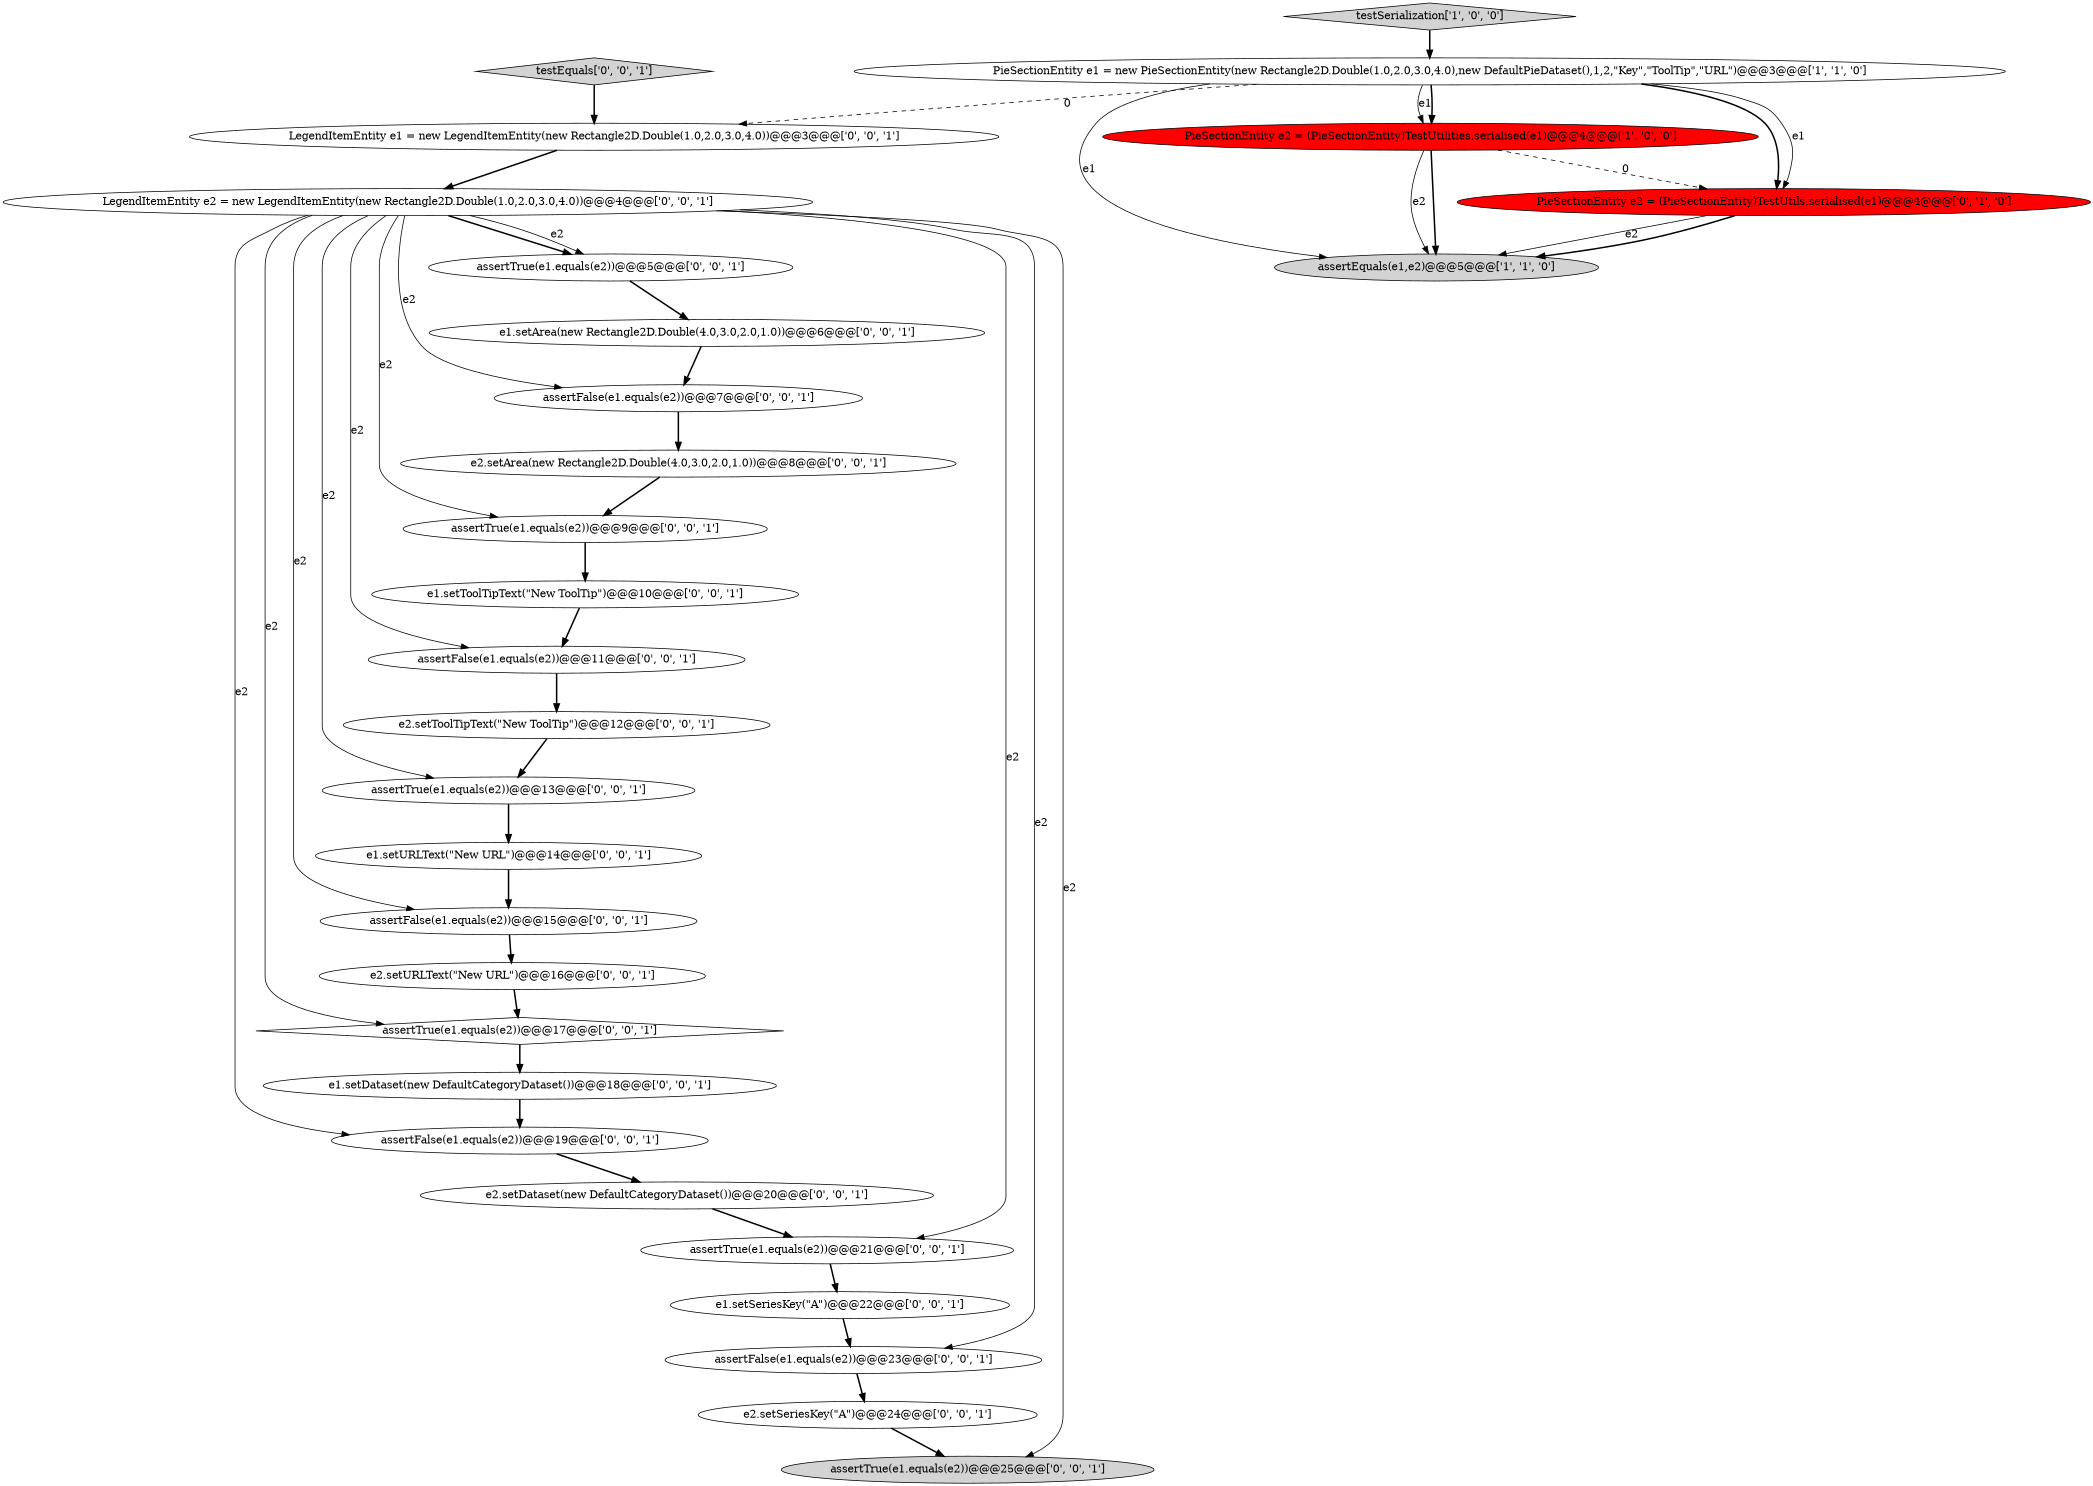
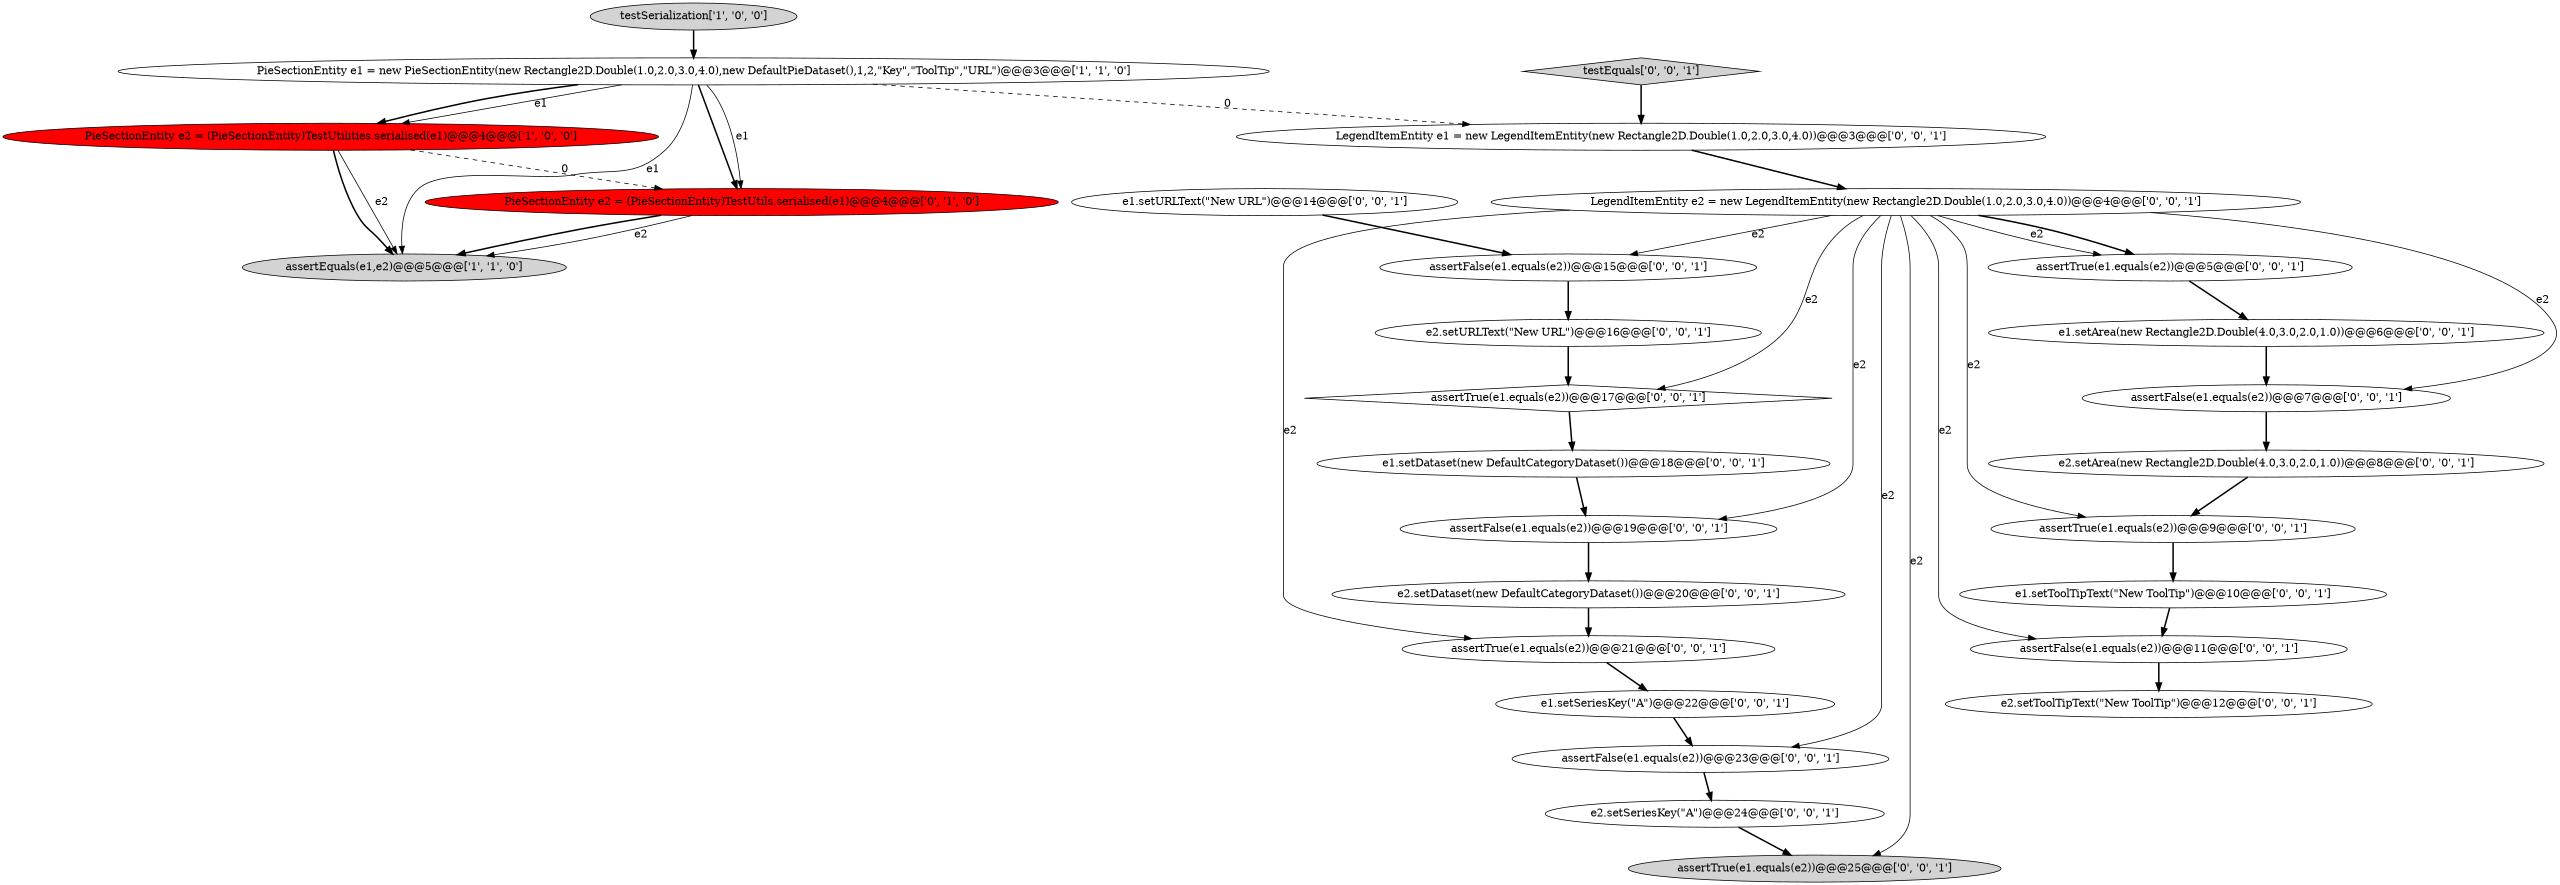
node "testSerialization['1', '0', '0']": shape diamond -> ellipse
node "assertTrue(e1.equals(e2))@@@13@@@['0', '0', '1']": removed
